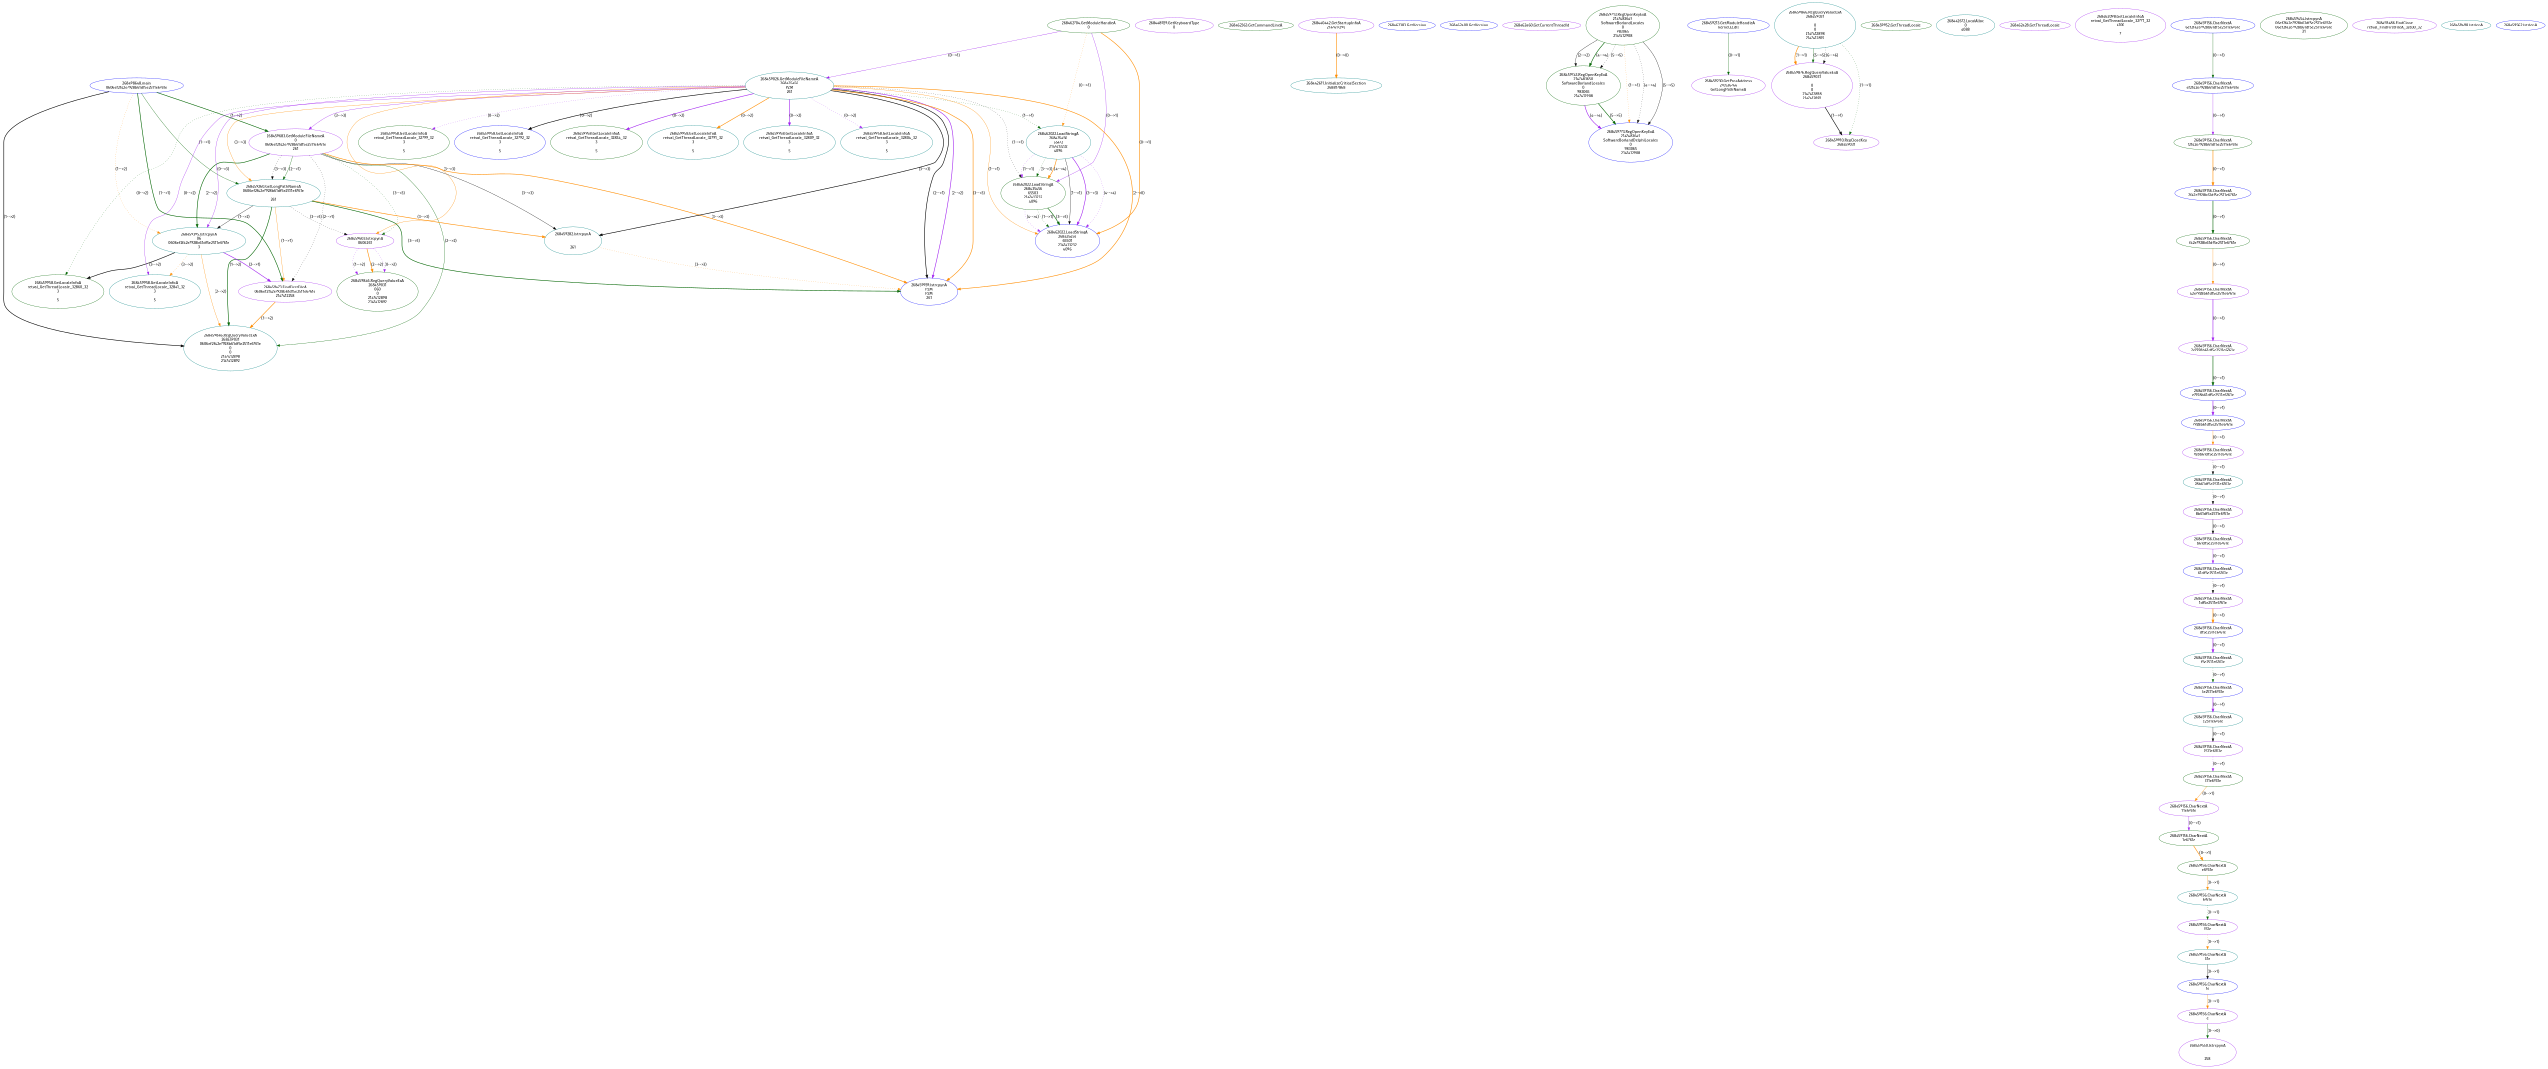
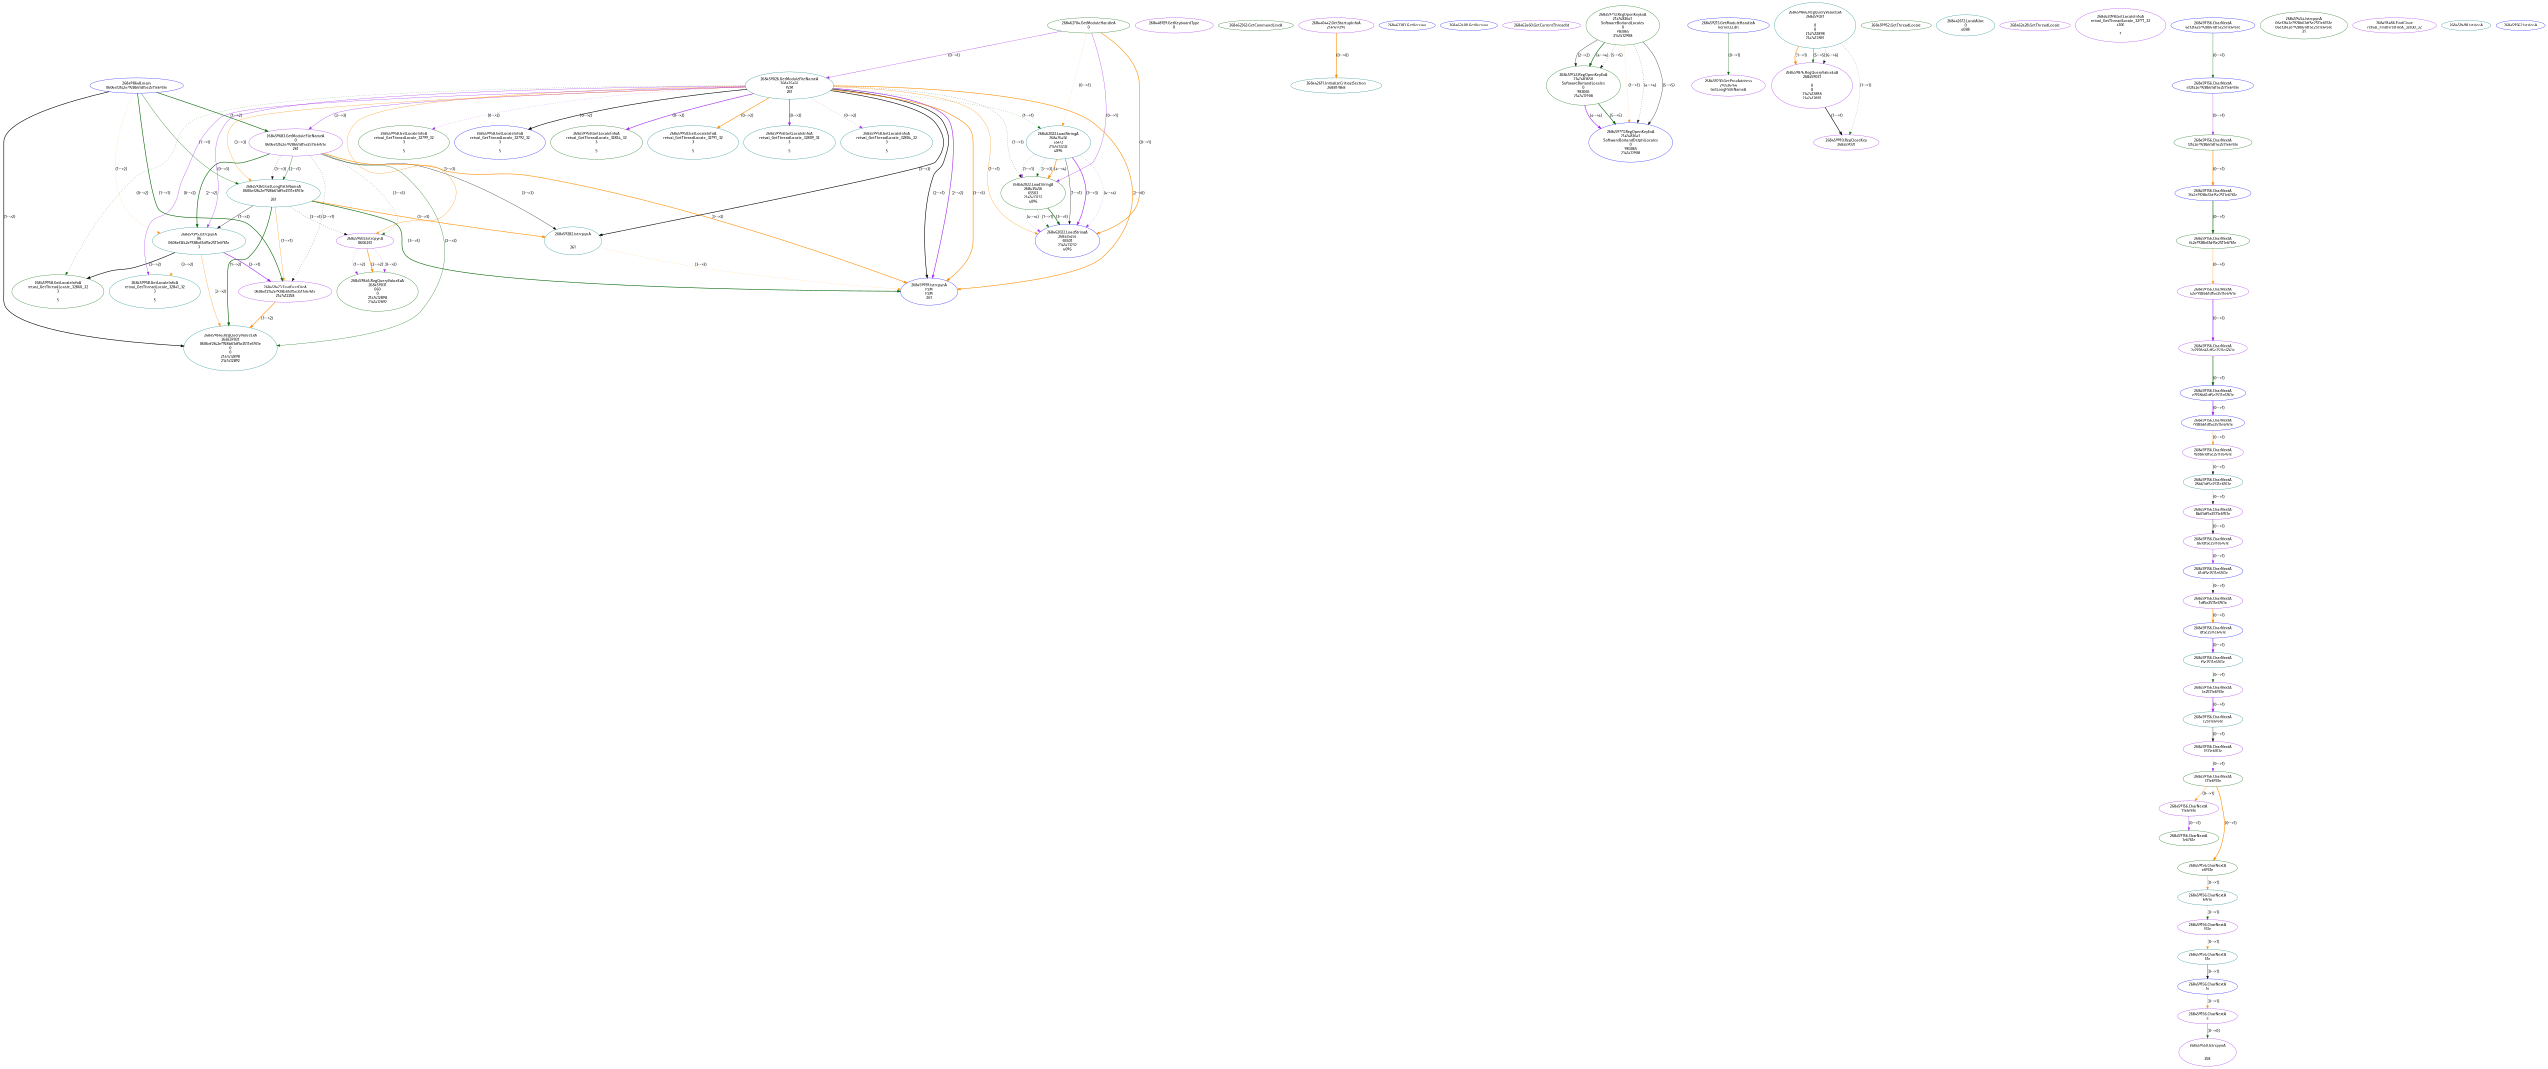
node "268459156.CharNextA 5e2511e6761e": color blue -> purple
edge "268459156.CharNextA 1e6761e" -> "268459156.CharNextA e6761e": now "268459156.CharNextA 511e6761e" -> "268459156.CharNextA e6761e"
